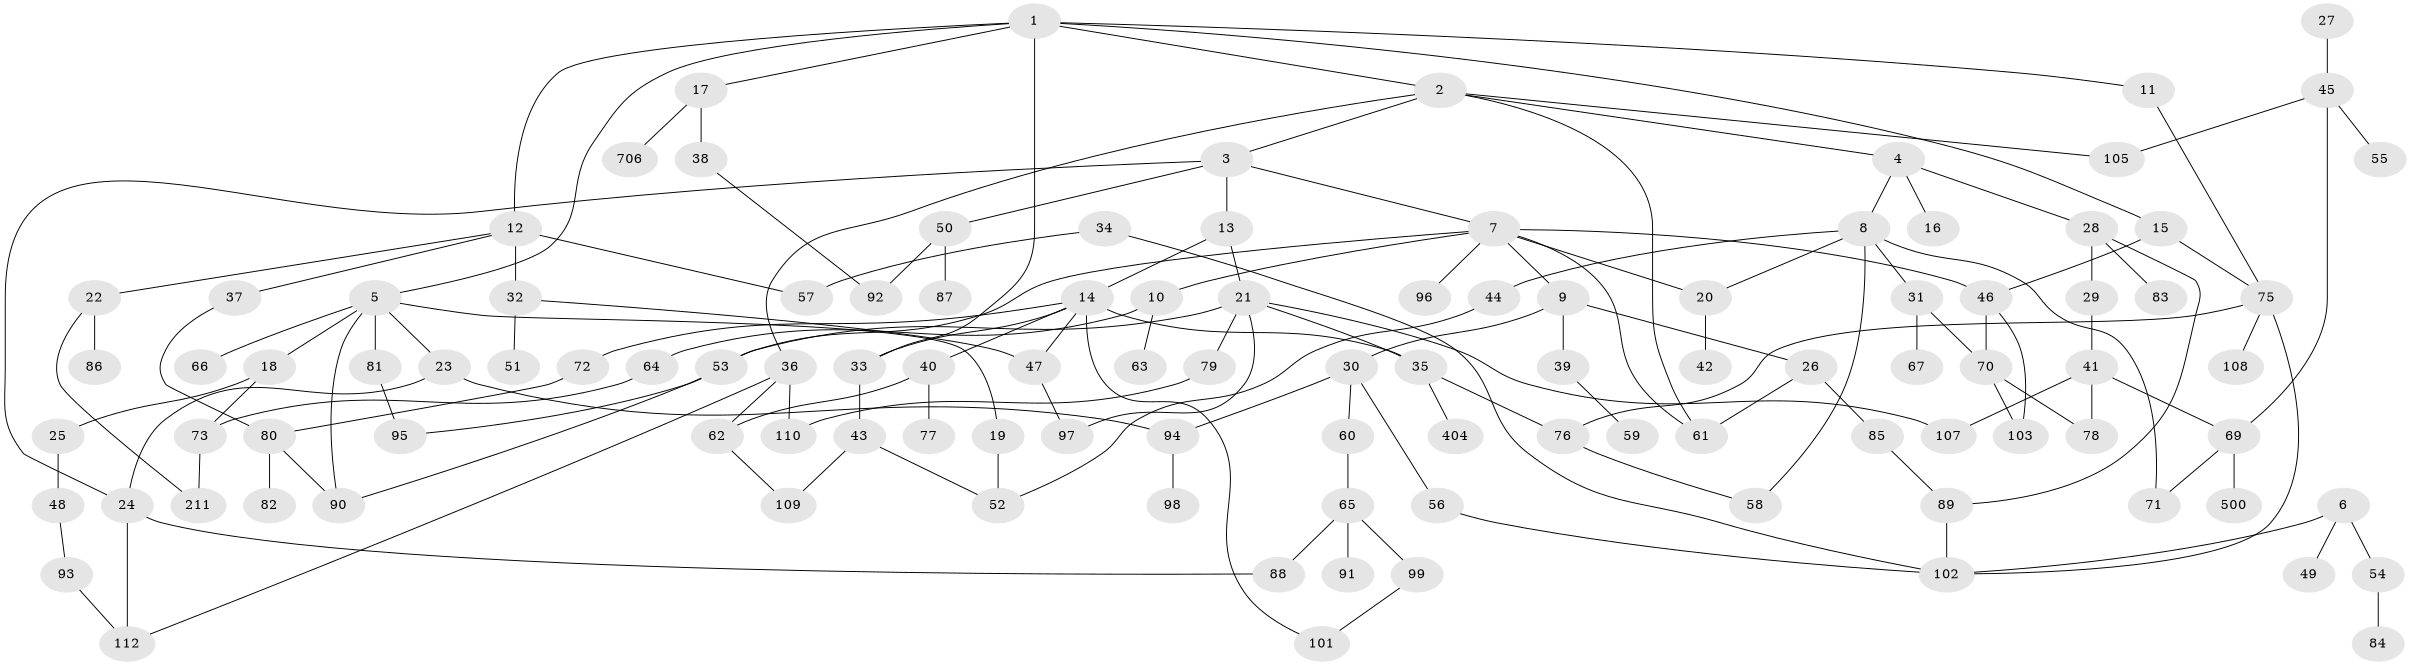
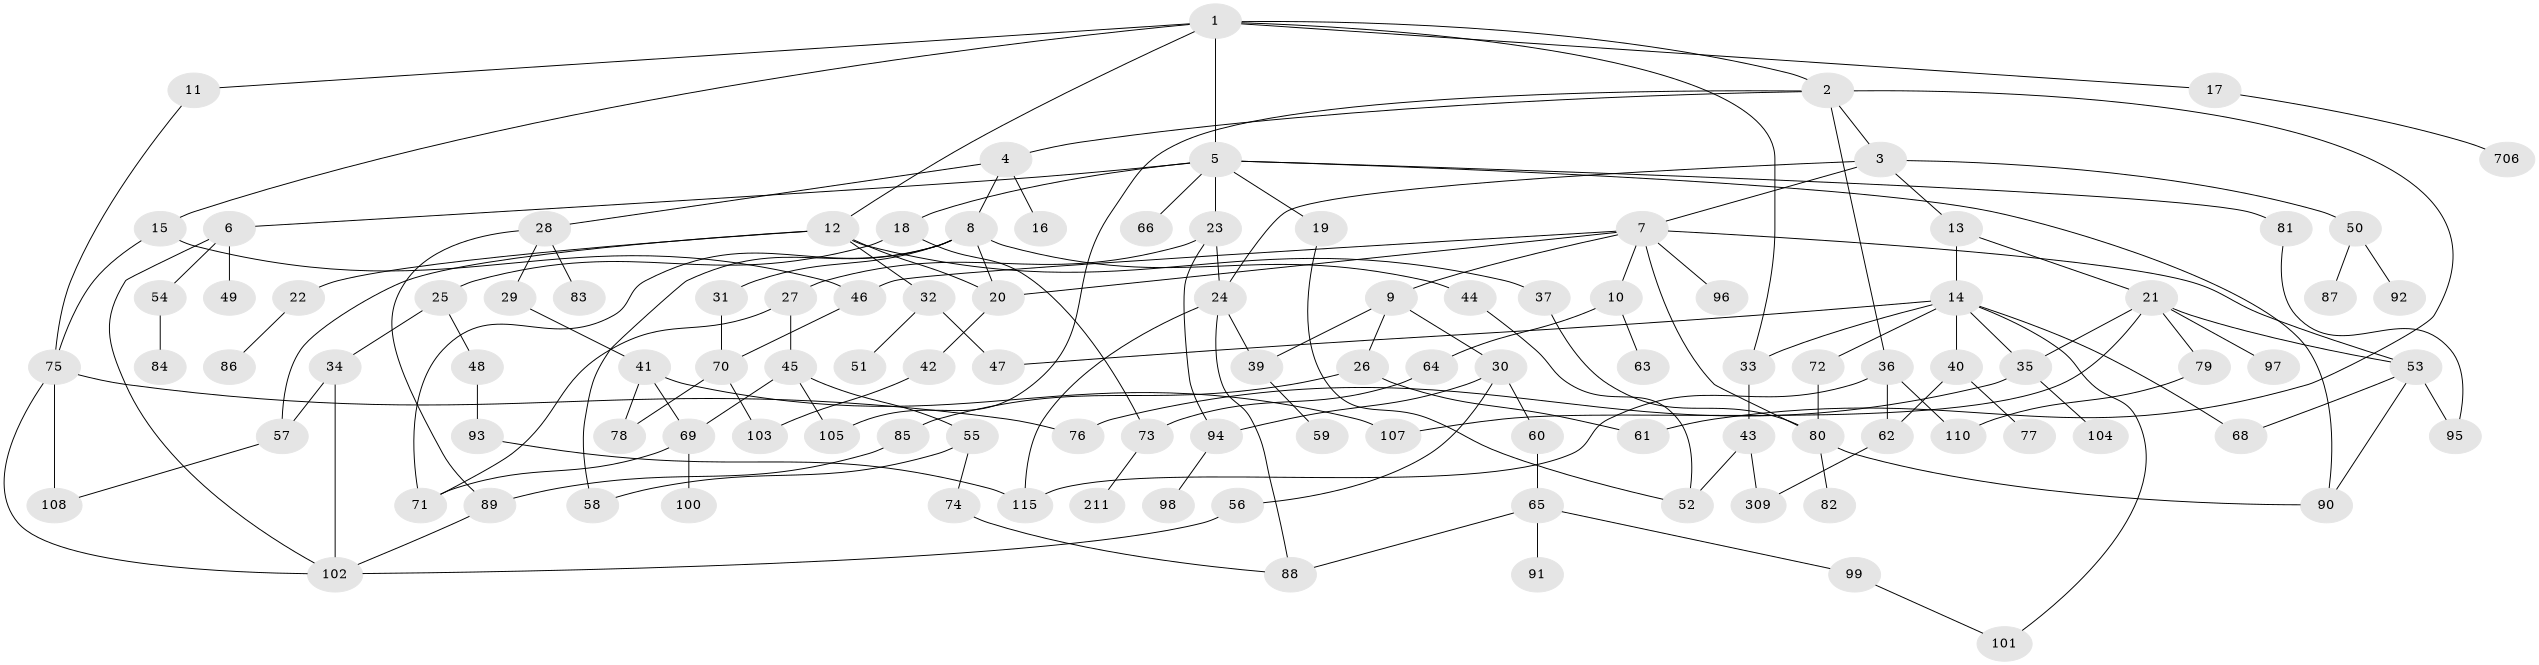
node "38": removed
edge "5" -- "6": added
edge "23" -- "27": added
edge "12" -- "20": added
edge "7" -- "61": now "7" -- "80"
edge "24" -- "39": added
edge "25" -- "34": added
edge "46" -- "103": now "42" -- "103"
edge "27" -- "71": added
node "67": removed
edge "47" -- "97": removed
edge "22" -- "211": removed
node "404": label "404" -> "104"
node "68": added
edge "57" -- "108": added
edge "76" -- "58": now "55" -- "58"
node "109": label "109" -> "309"
node "74": added
node "500": label "500" -> "100"
node "112": label "112" -> "115"
